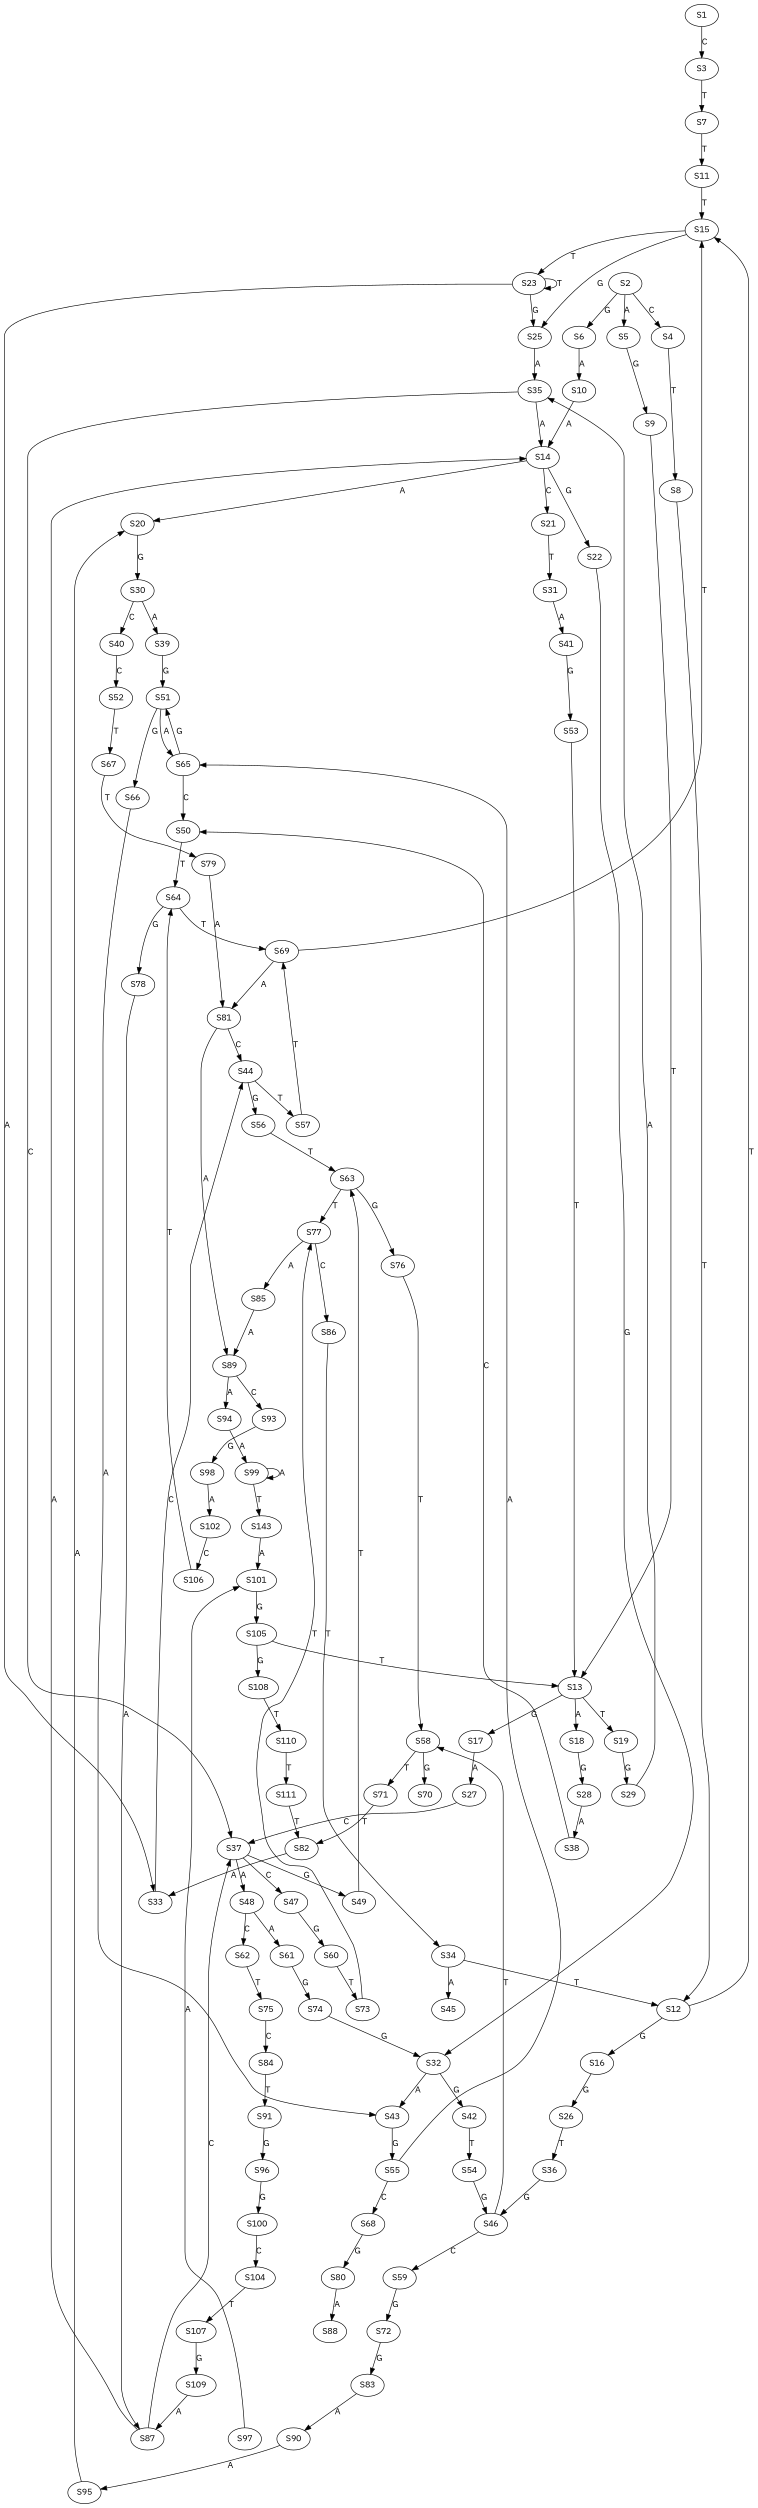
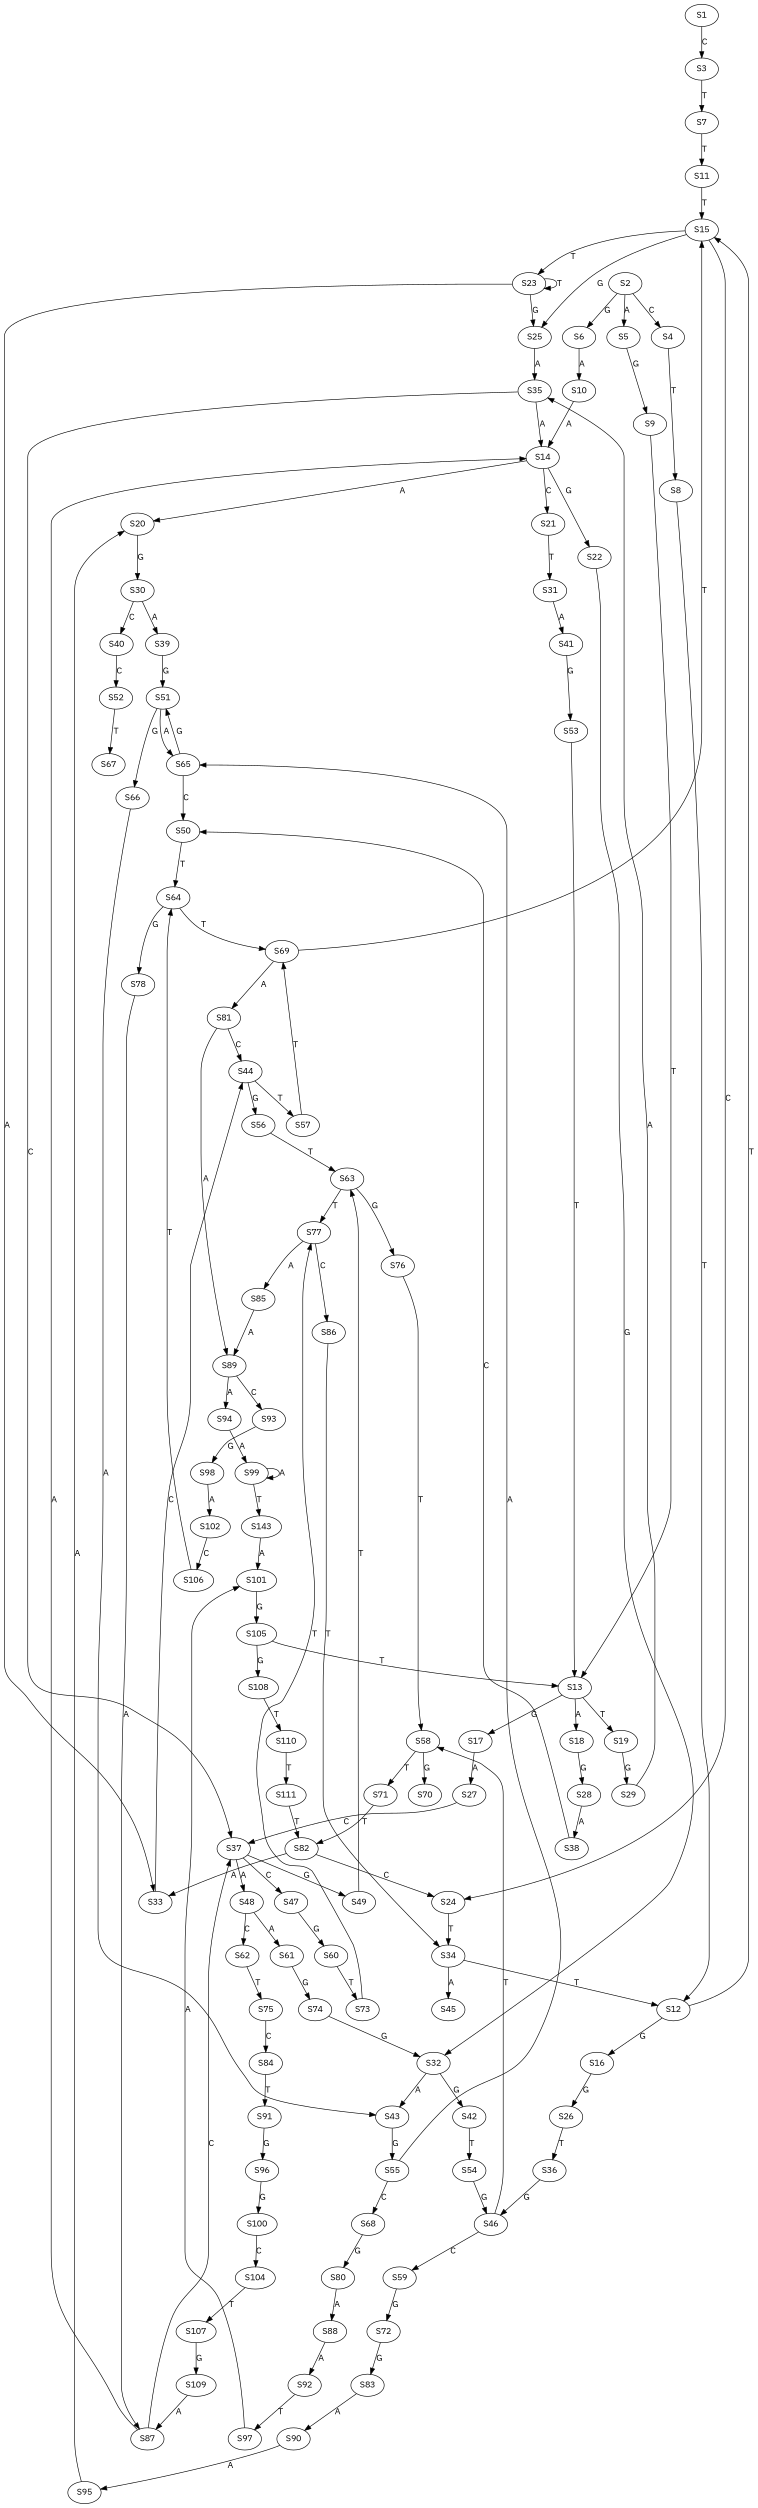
node "S79": removed
node "S24": added
node "S92": added
